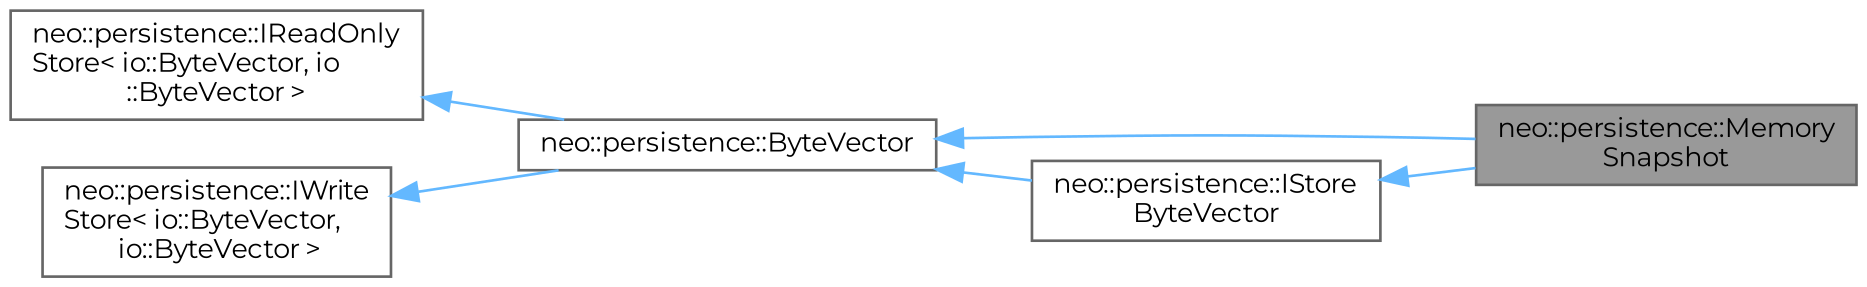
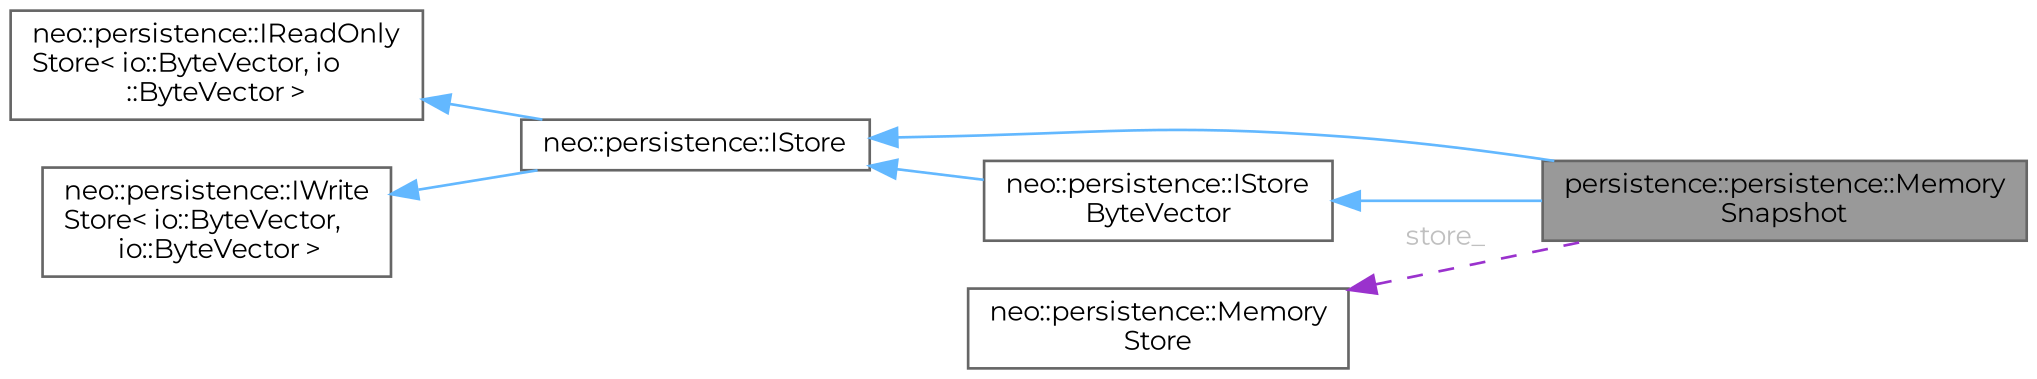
node "neo::persistence::ByteVector": label "neo::persistence::ByteVector" -> "neo::persistence::IStore"
node "neo::persistence::Memory Snapshot": label "neo::persistence::Memory Snapshot" -> "persistence::persistence::Memory Snapshot"
node "neo::persistence::Memory Store": added
